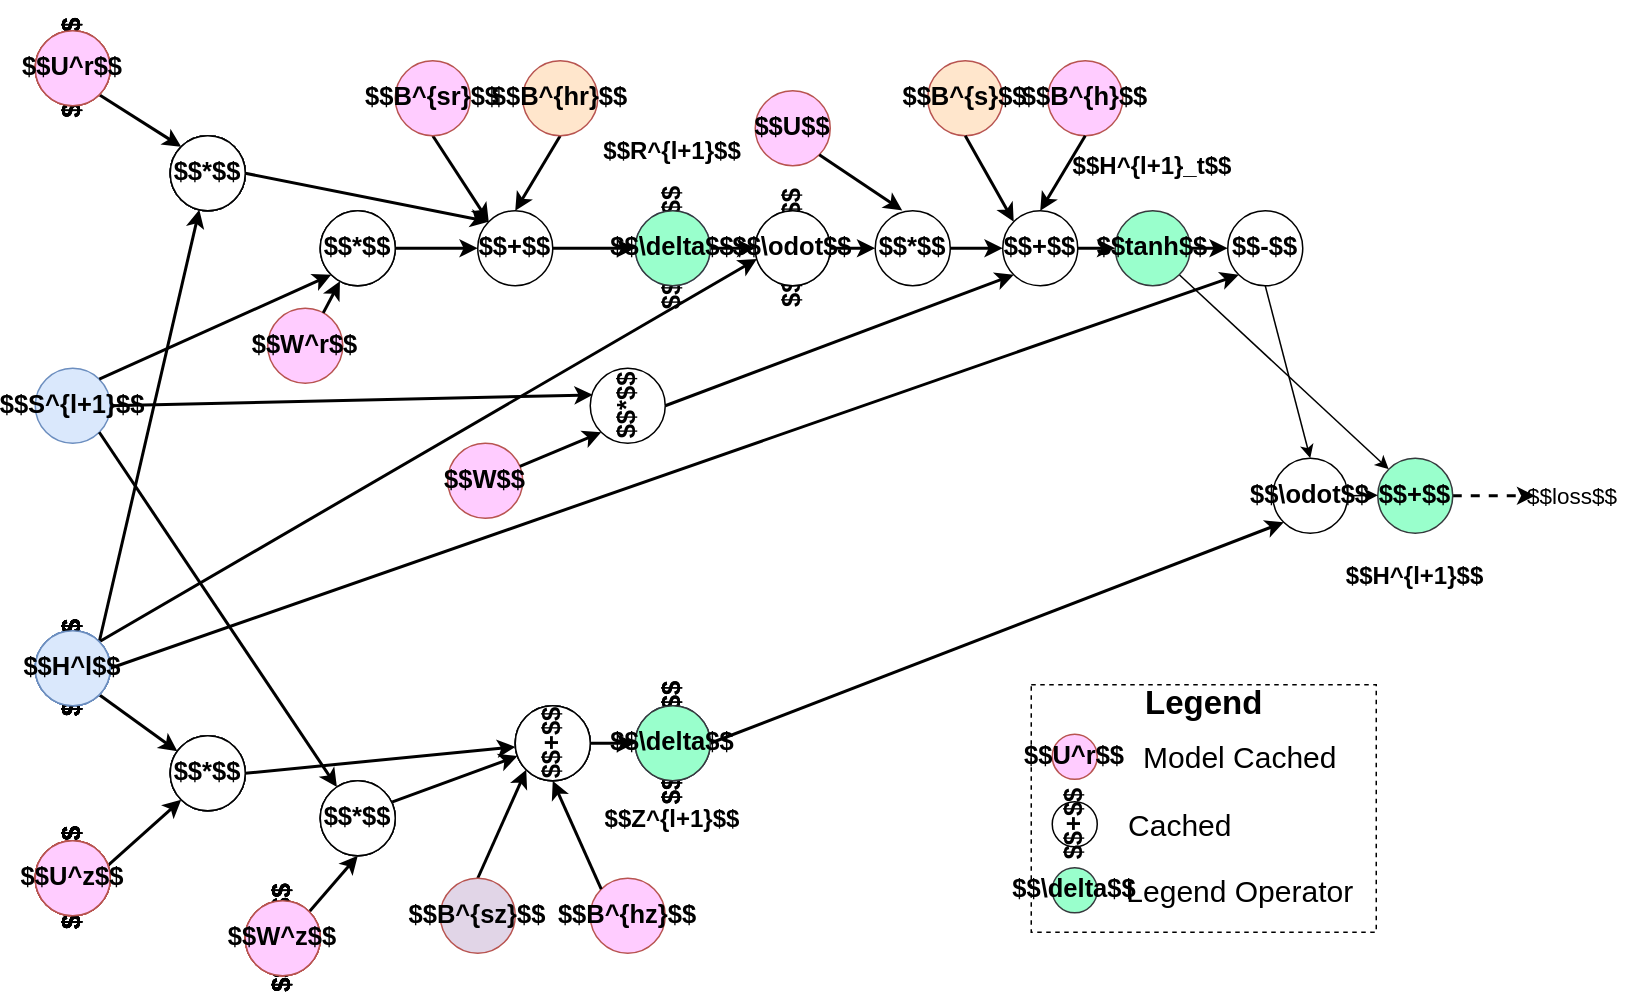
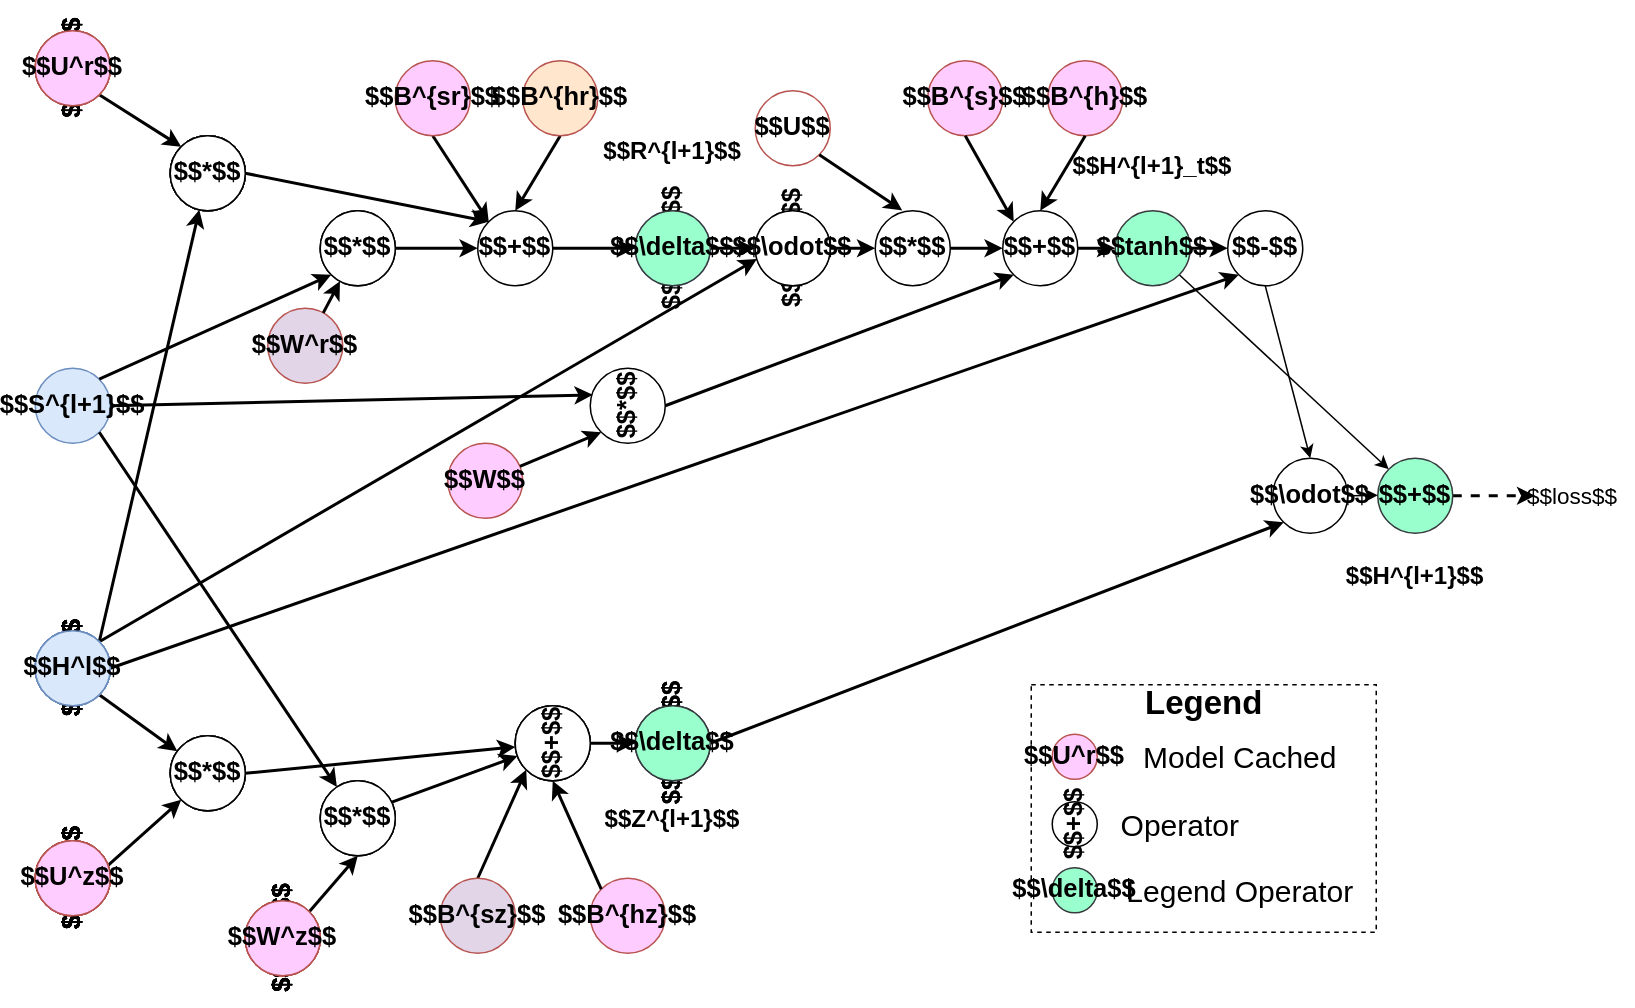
node "$$B^{s}$$": fillcolor #ffe6cc -> #ffccff
node "$$U$$": fillcolor #ffccff -> #ffffff
node "$$W^r$$": fillcolor #ffccff -> #e1d5e7
node "Cached": label "Cached" -> "Operator"
